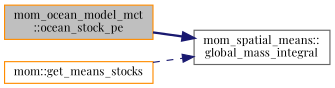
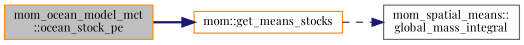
edge "mom_ocean_model_mct ::ocean_stock_pe" -> "mom_spatial_means:: global_mass_integral": now "mom_ocean_model_mct ::ocean_stock_pe" -> "mom::get_means_stocks"
